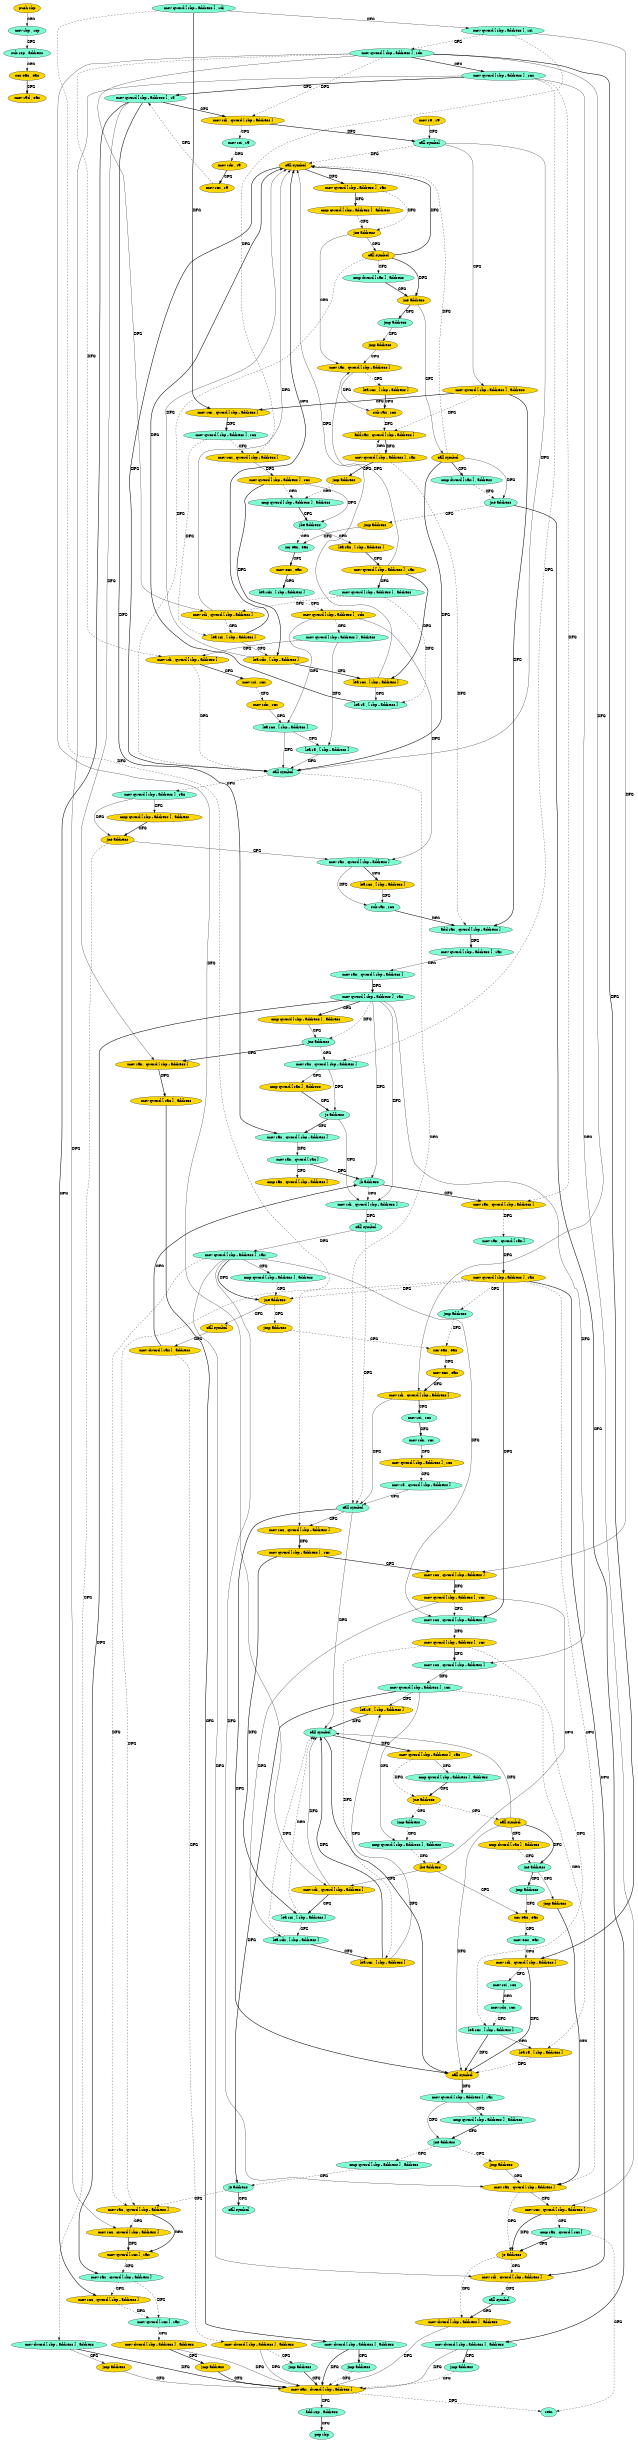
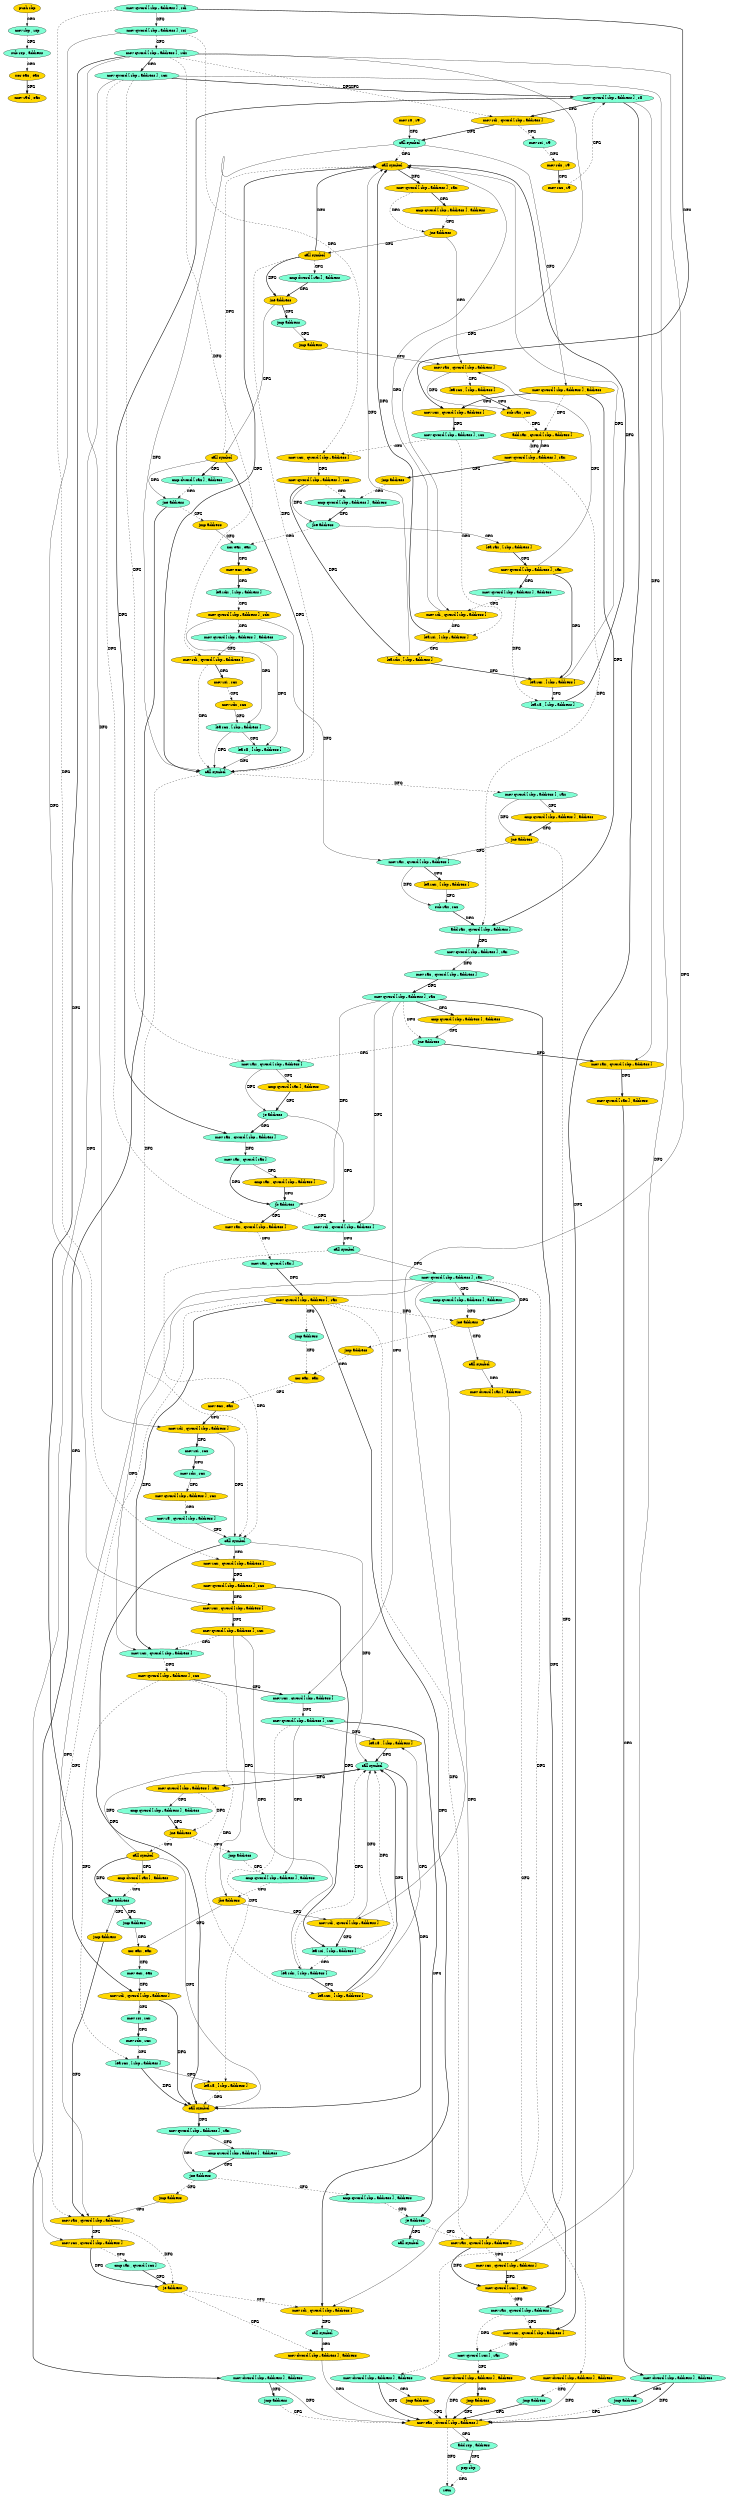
edge "mov dword [ rax ] , address" -> "jb address": now "cmp rax , qword [ rbp - address ]" -> "jb address"
edge "cmp rax , qword [ rcx ]" -> "retn": now "pop rbp" -> "retn"
